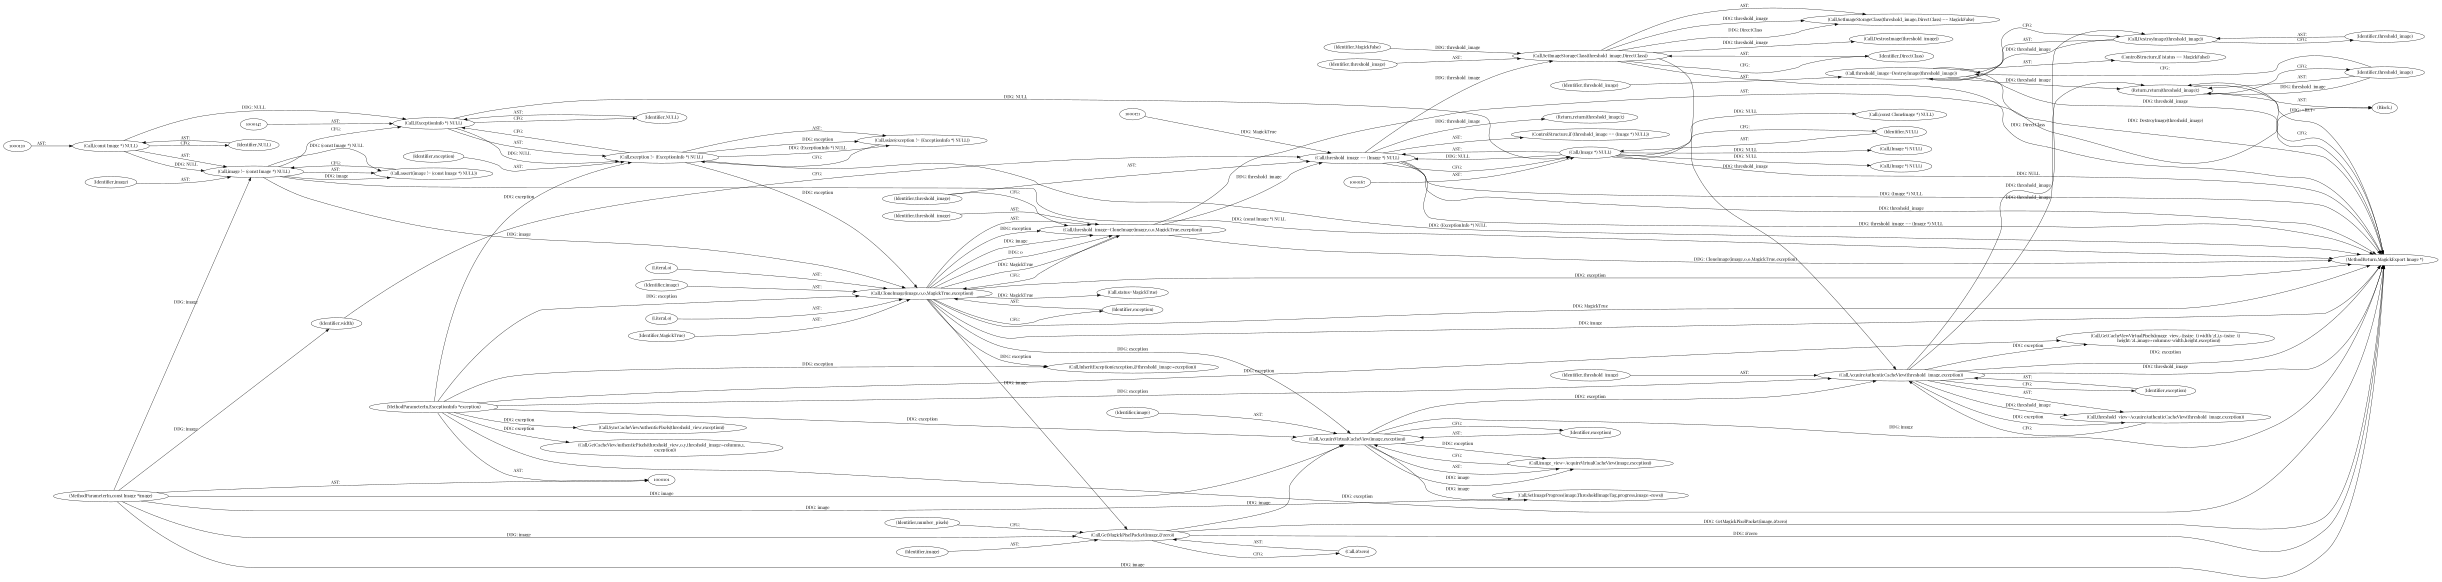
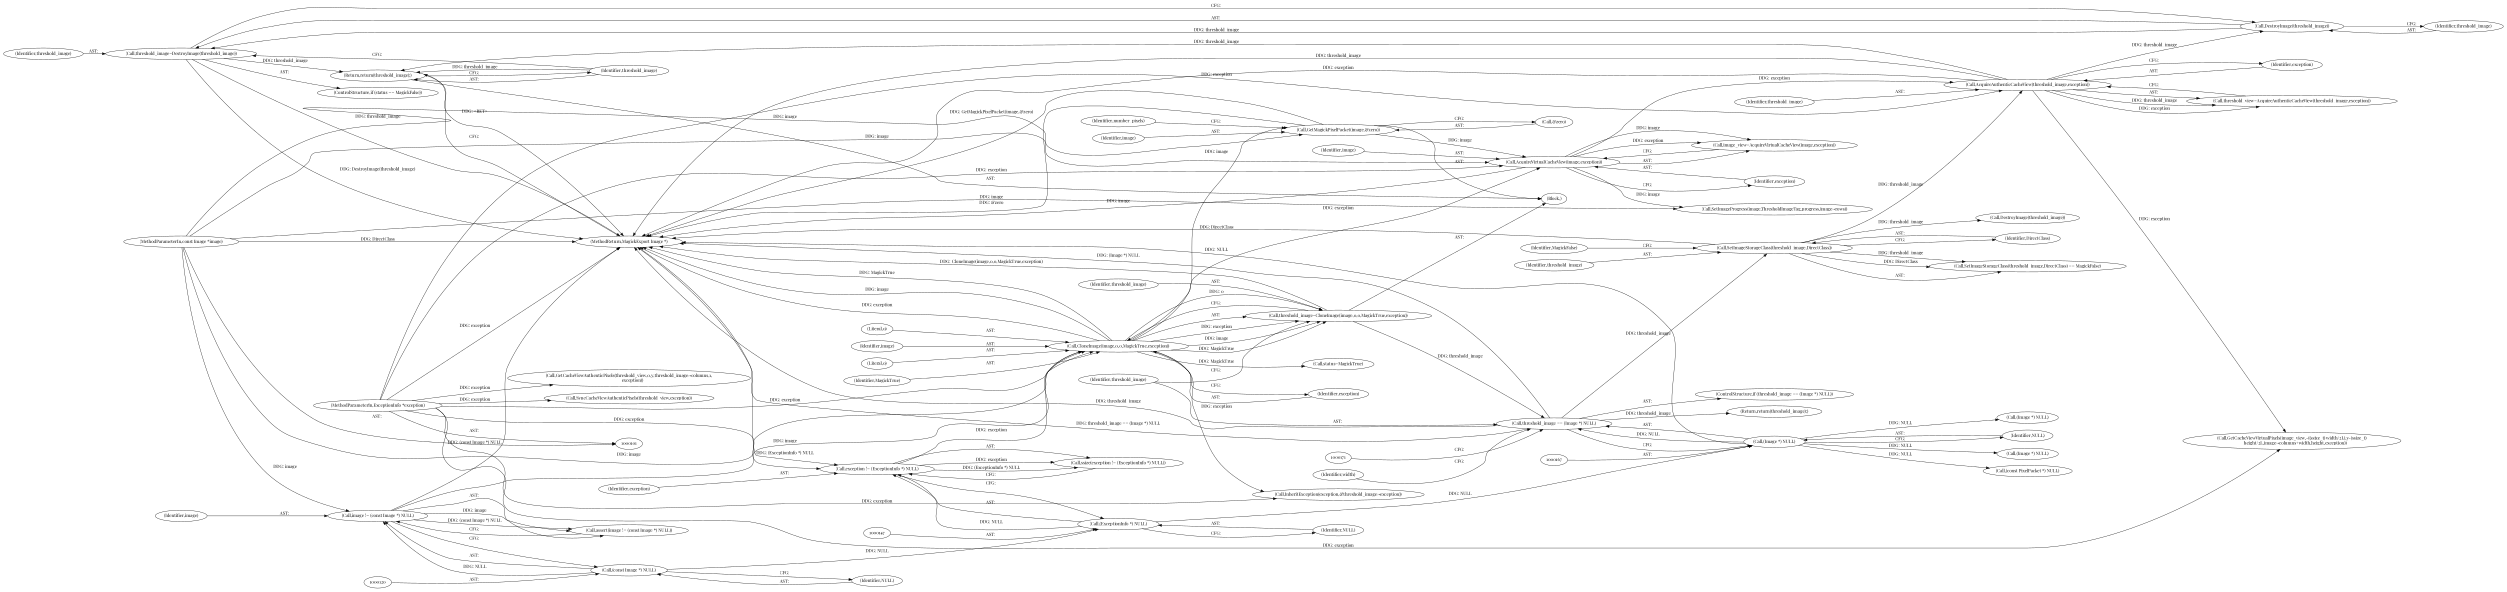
edge "(Identifier,MagickFalse)" -> "(Call,SetImageStorageClass(threshold_image,DirectClass))": label "DDG: threshold_image" -> "CFG: "
node "(Call,(const CloneImage *) NULL)": label "(Call,(const CloneImage *) NULL)" -> "(Call,(const PixelPacket *) NULL)"
edge "1000171" -> "(Call,threshold_image == (Image *) NULL)": label "DDG: MagickTrue" -> "CFG: "
edge "(Call,image != (const Image *) NULL)" -> "(Call,(ExceptionInfo *) NULL)": now "(Call,image != (const Image *) NULL)" -> "(Call,(const Image *) NULL)"
edge "(Call,GetMagickPixelPacket(image,&zero))" -> "(Block,)": added, label "AST:"
edge "(Call,exception != (ExceptionInfo *) NULL)" -> "(MethodReturn,MagickExport Image *)": reversed
edge "(MethodParameterIn,const Image *image)" -> "(Identifier,width)": now "(MethodParameterIn,const Image *image)" -> "(Call,CloneImage(image,0,0,MagickTrue,exception))"
edge "(MethodParameterIn,const Image *image)" -> "(MethodReturn,MagickExport Image *)": label "DDG: image" -> "DDG: DirectClass"
